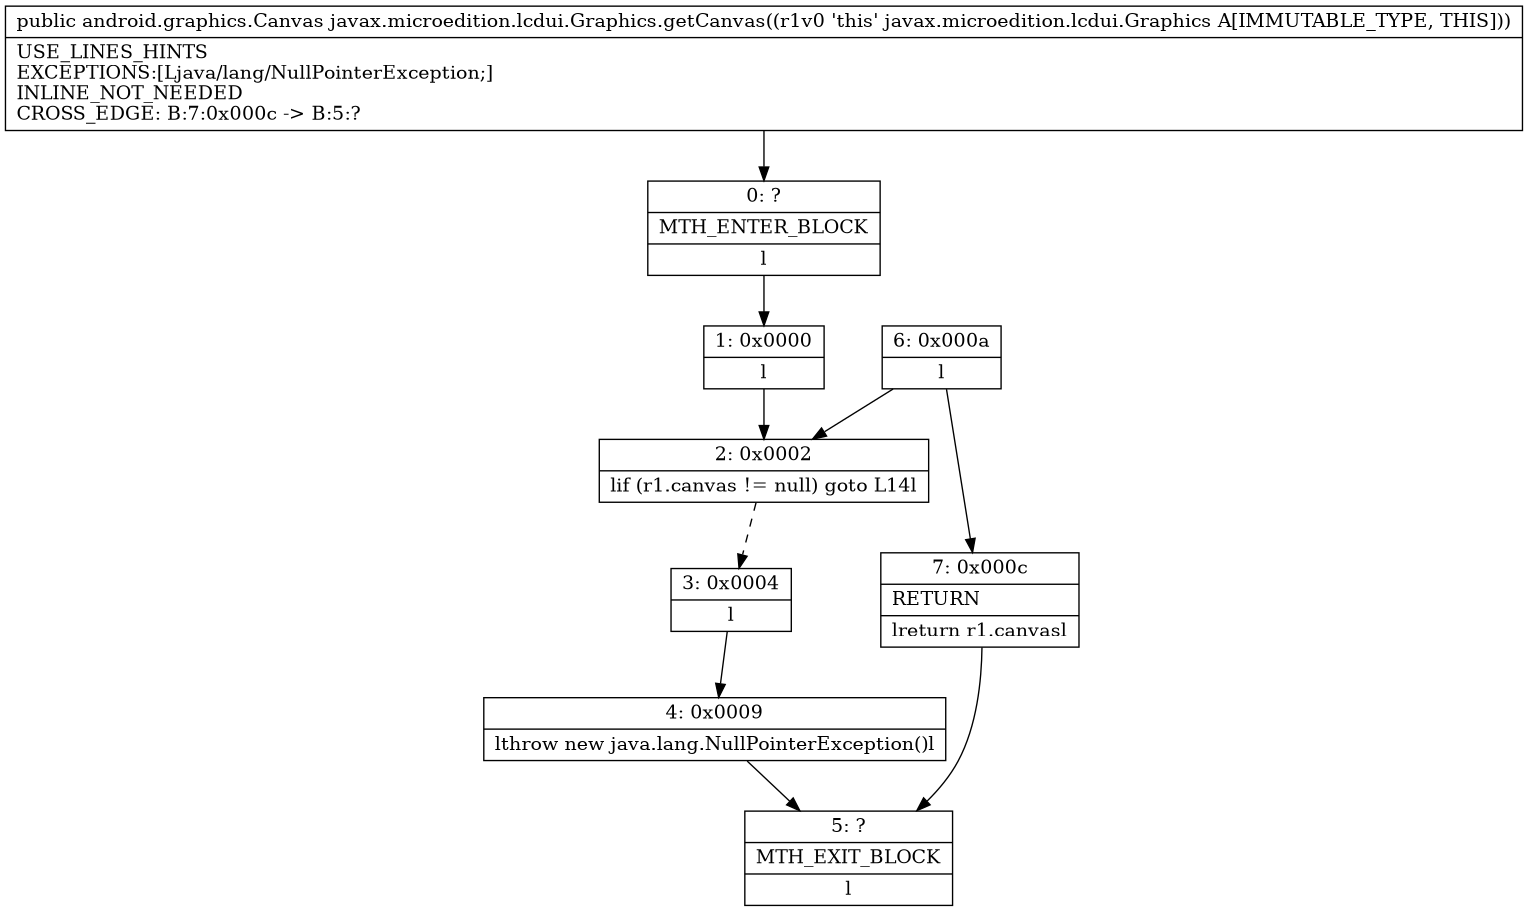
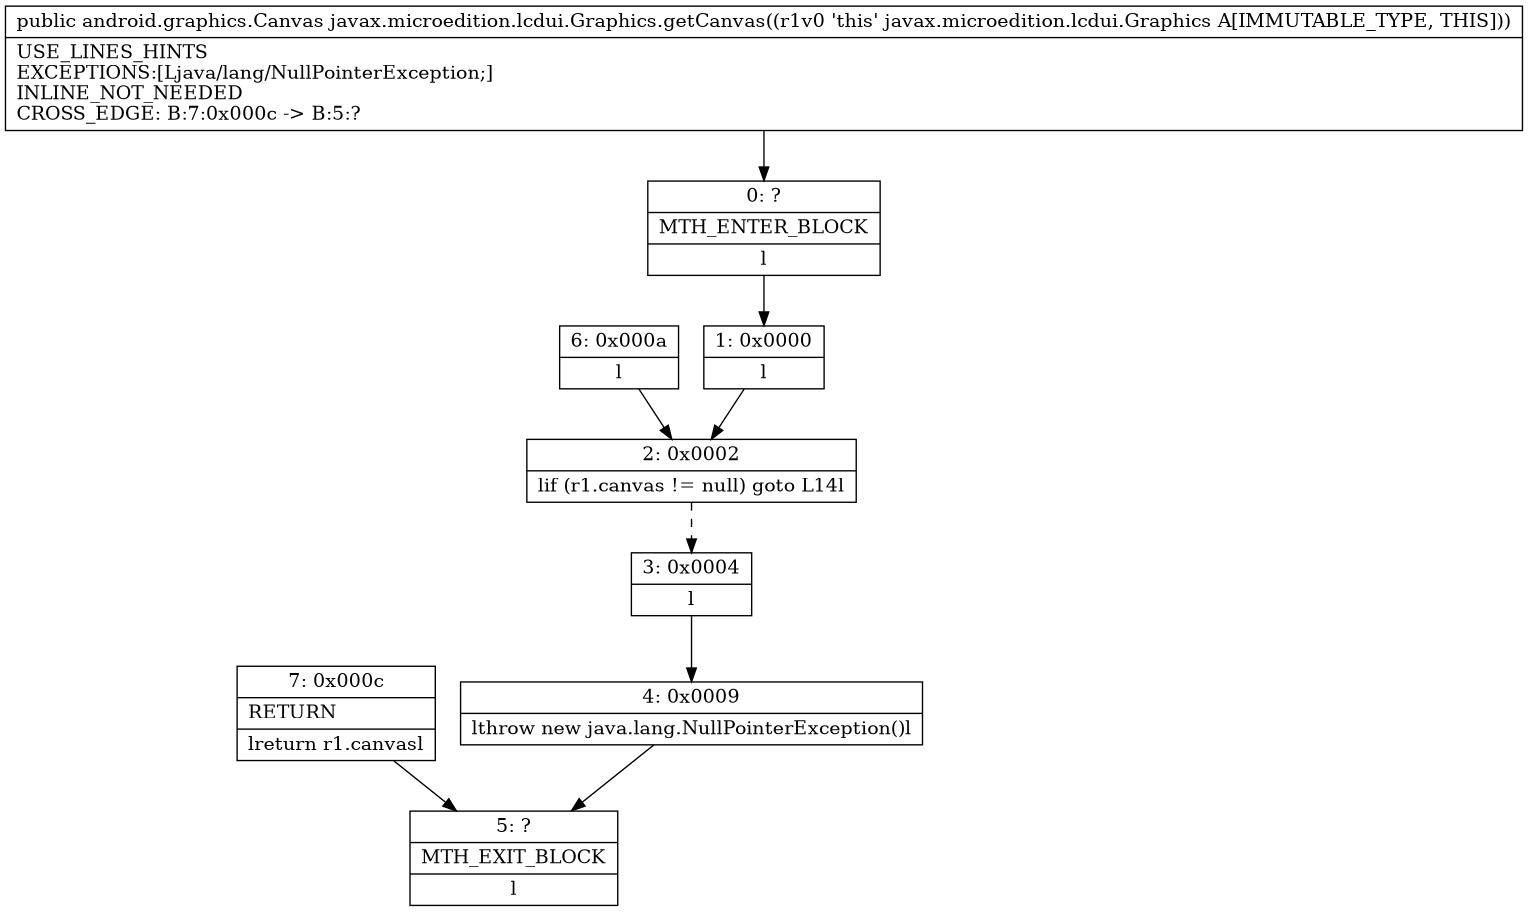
edge "6: 0x000a" -> "7: 0x000c": removed
